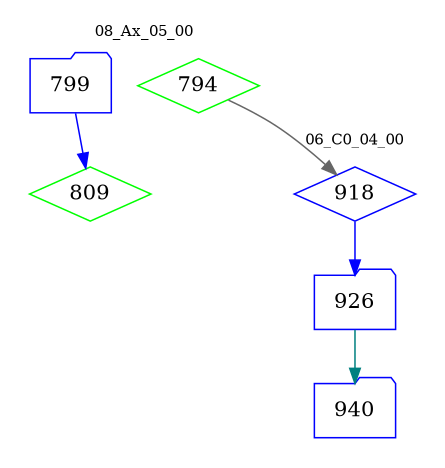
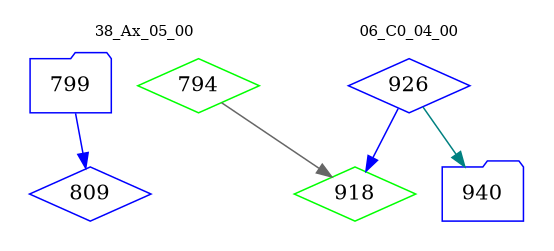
cluster "08_Ax_05_00": label "08_Ax_05_00" -> "38_Ax_05_00"
node "809": color green -> blue
node "918": color blue -> green
edge "918" -> "926": reversed
node "926": shape folder -> diamond
